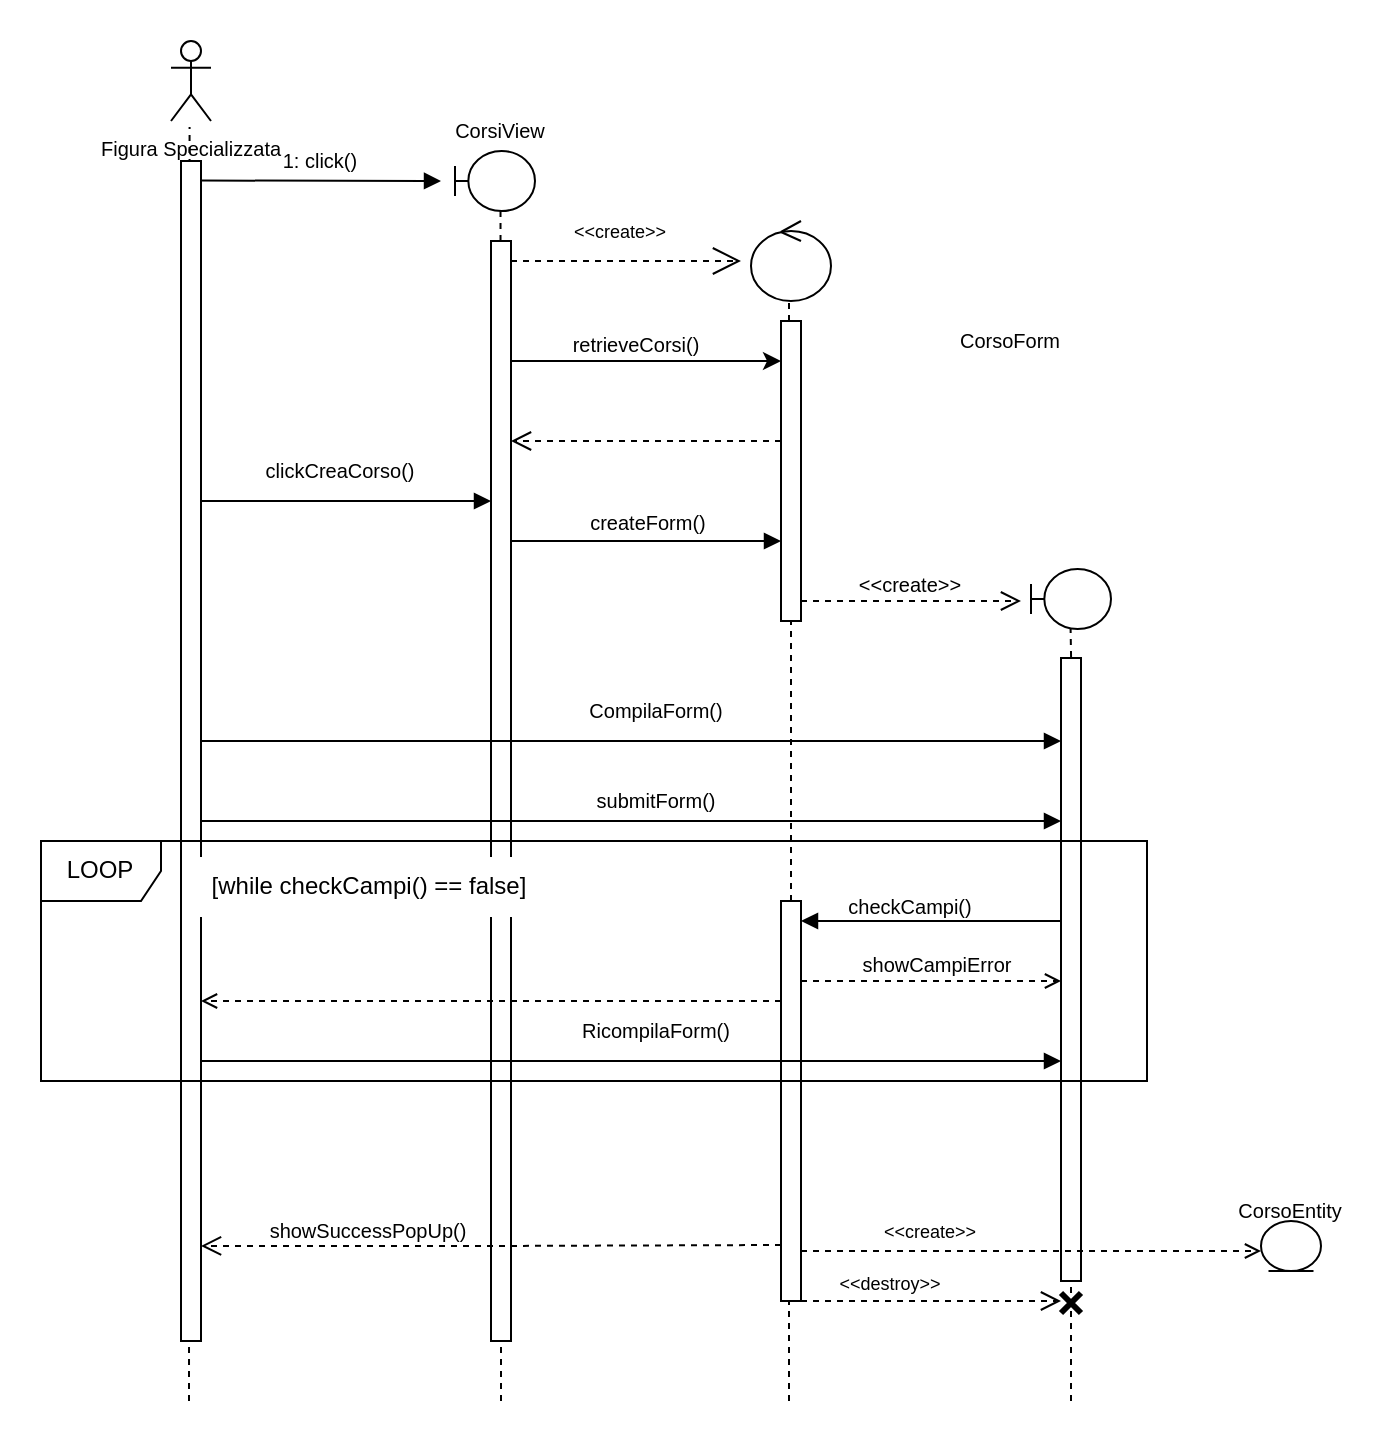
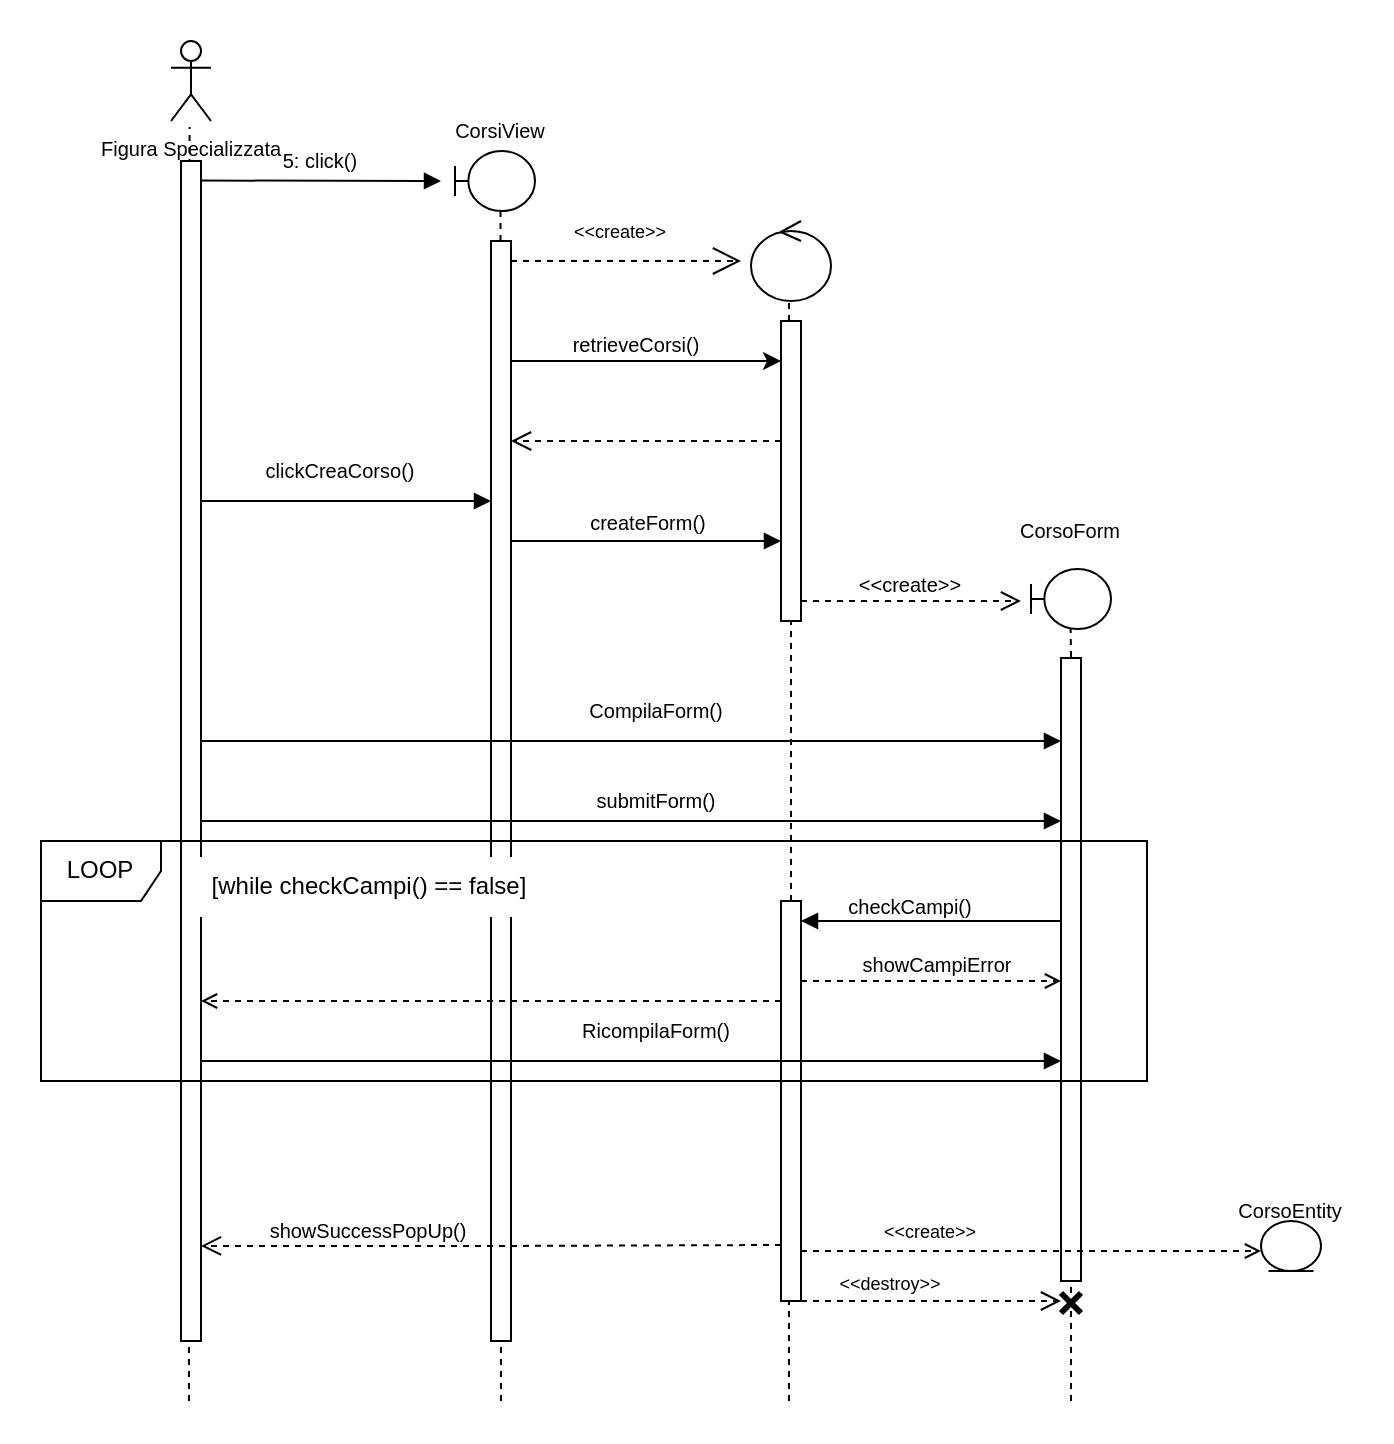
node "1: click()": label "1: click()" -> "5: click()"
node "CorsoForm": moved (1011, 341) -> (1071, 531)
